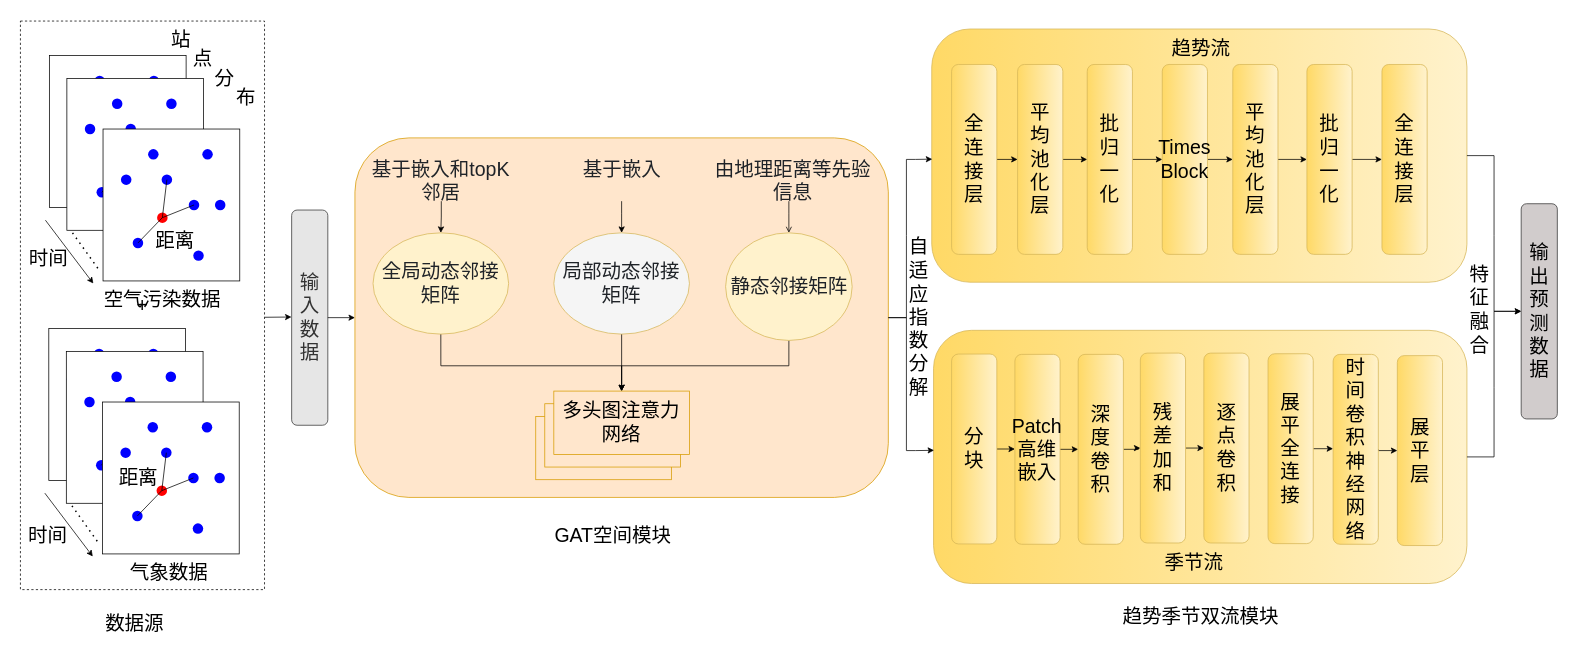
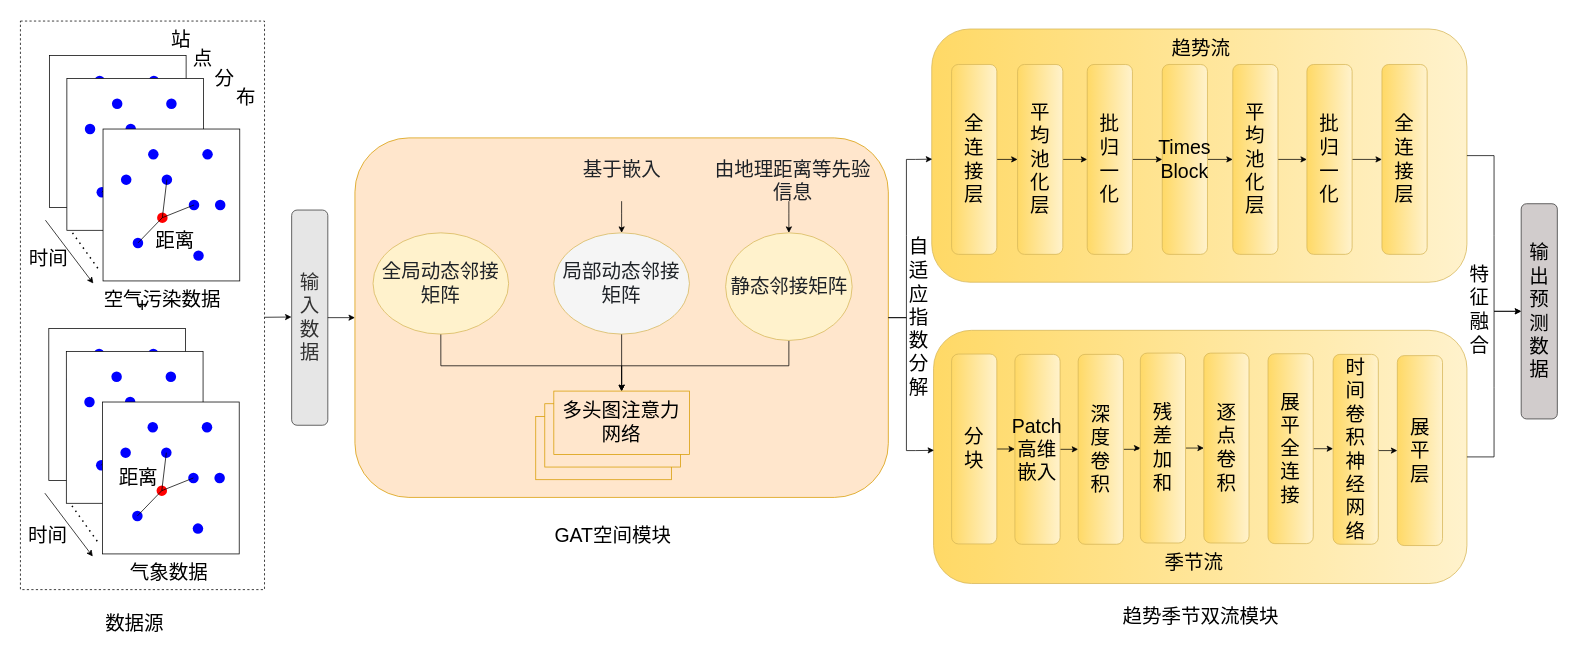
node "基于嵌入和topK邻居": removed
edge "基于嵌入和topK邻居" -> "全局动态邻接矩阵": removed
edge "由地理距离等先验信息" -> "静态邻接矩阵": arrowhead open -> classic
